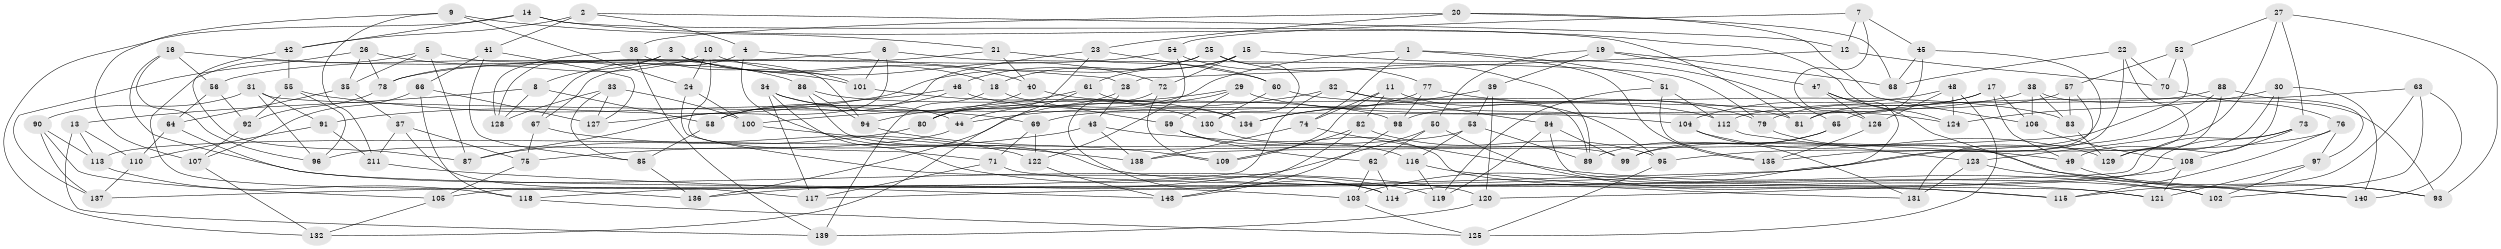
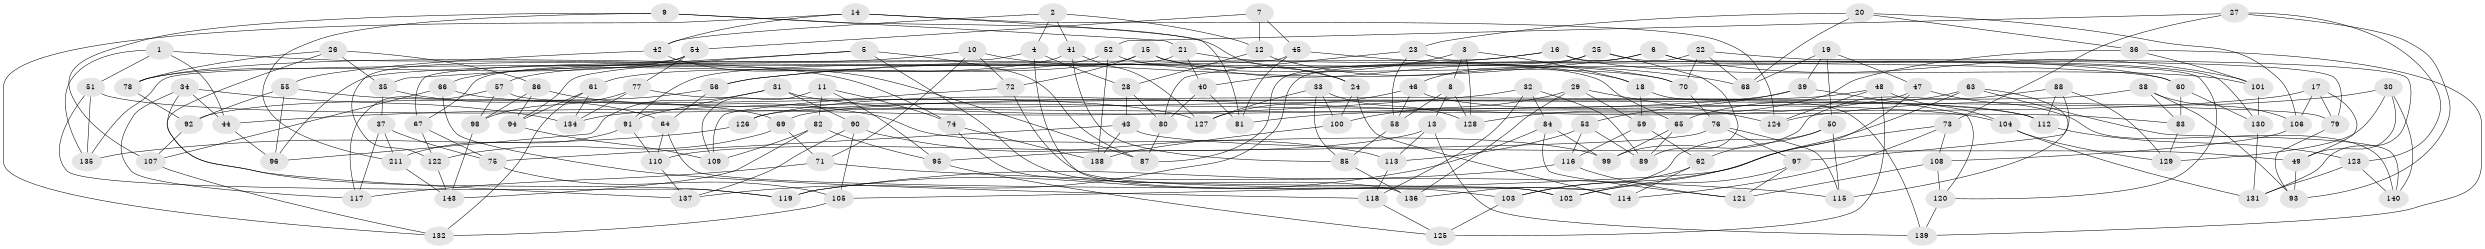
edge "7" -- "126": removed
